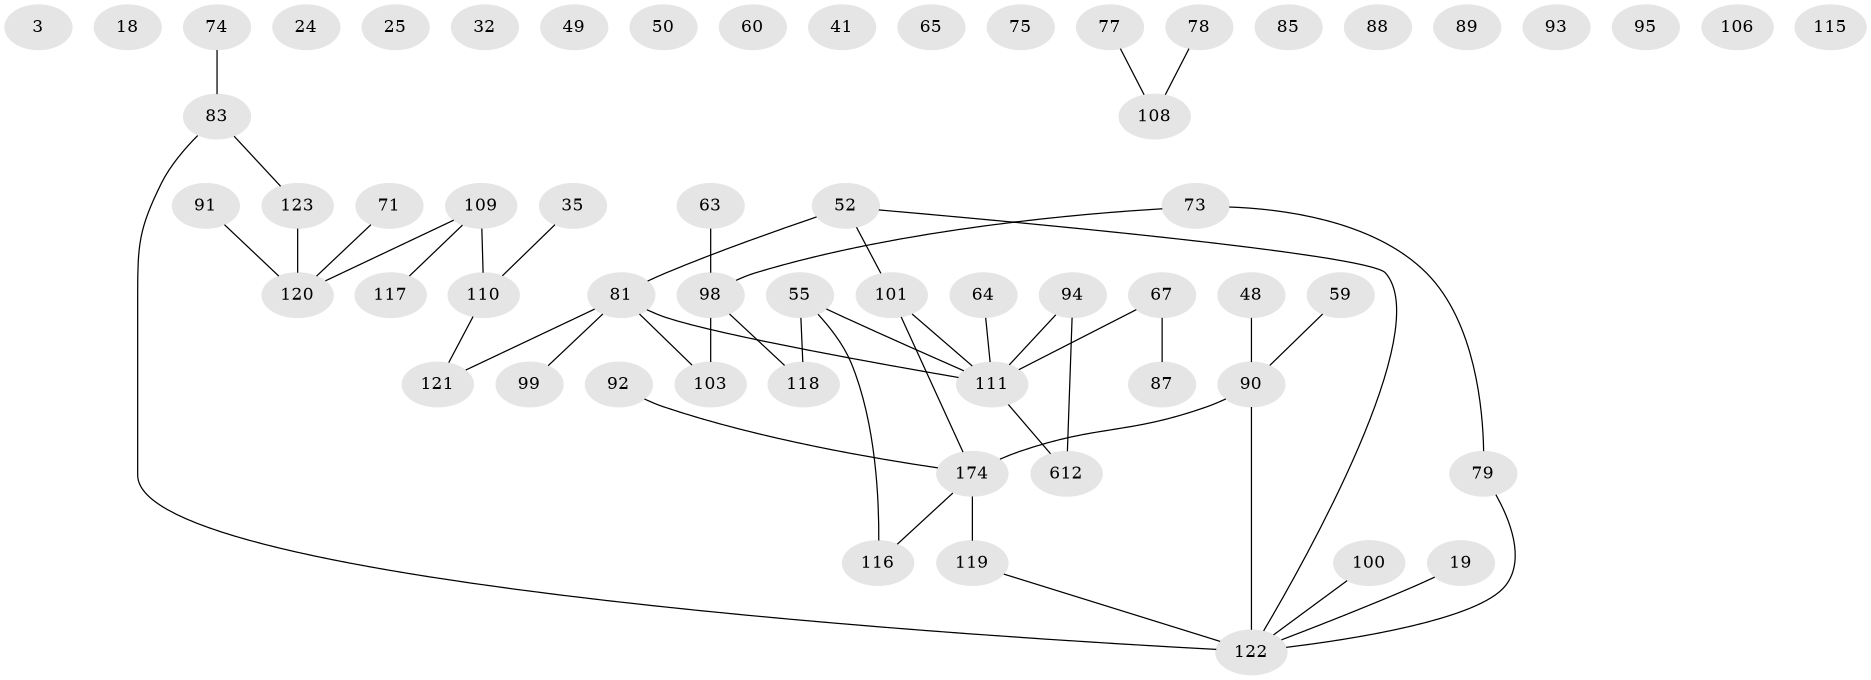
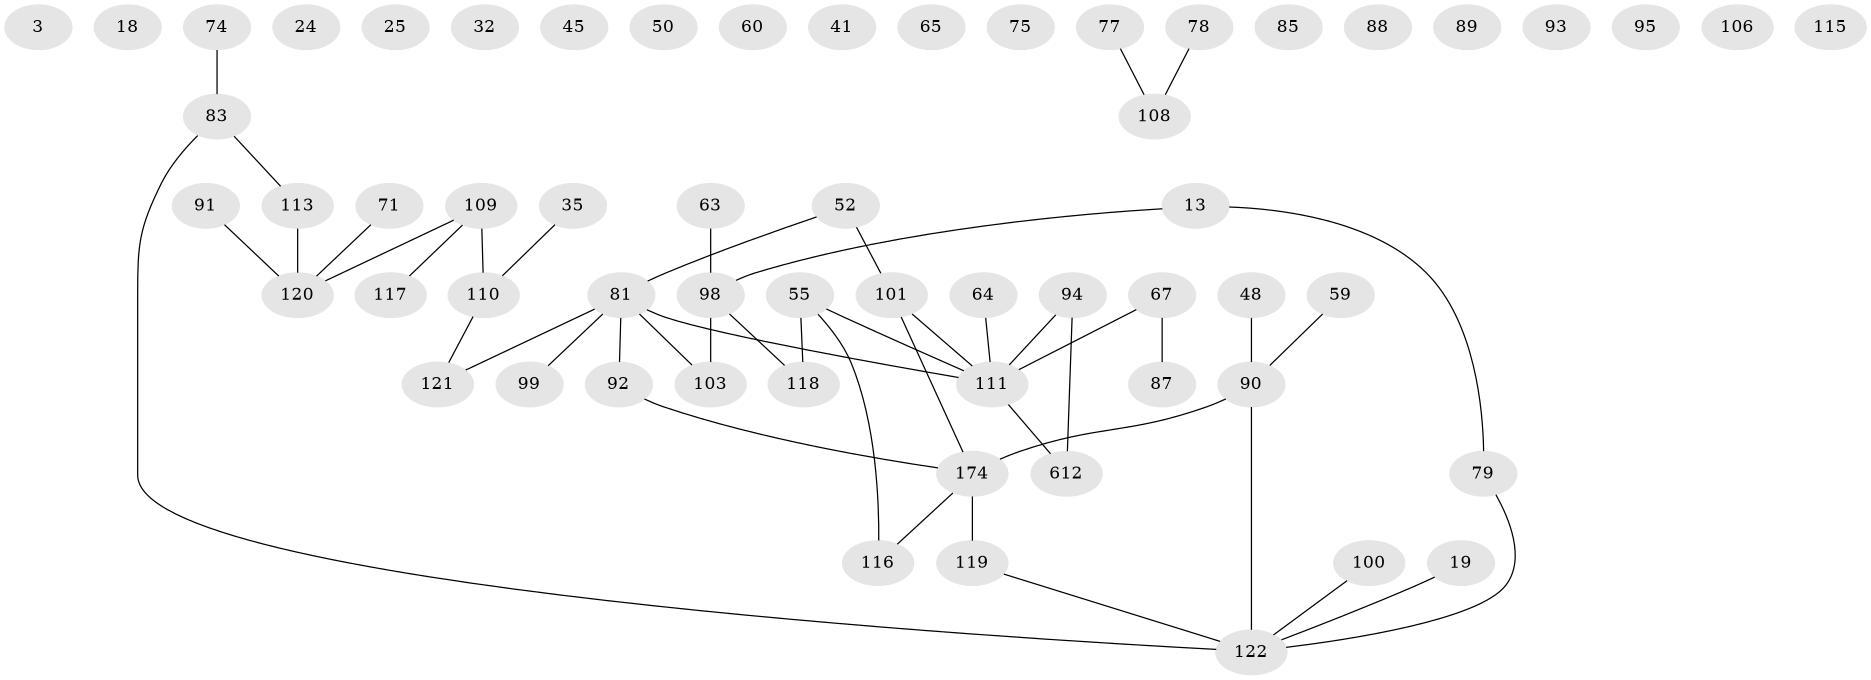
node "49": label "49" -> "45"
node "123": label "123" -> "113"
node "73": label "73" -> "13"
edge "52" -- "122": removed
edge "81" -- "92": added
